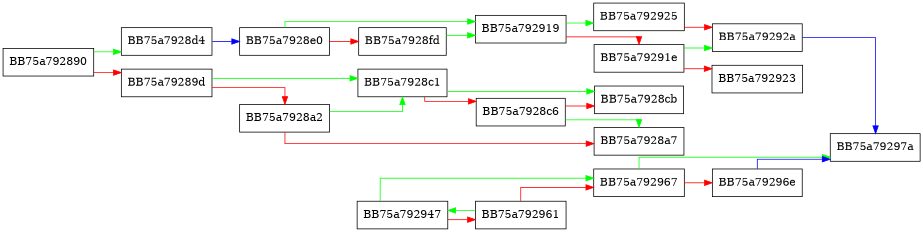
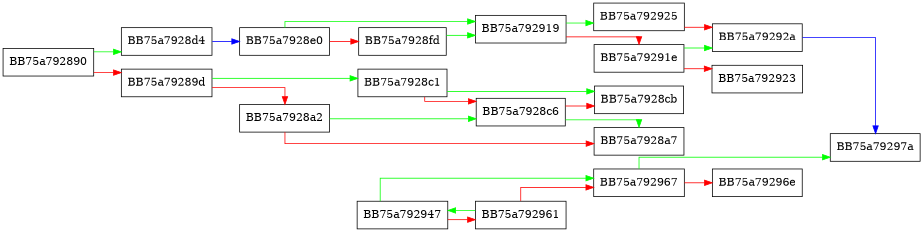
edge "BB75a7928a2" -> "BB75a7928c1": now "BB75a7928a2" -> "BB75a7928c6"
edge "BB75a79296e" -> "BB75a79297a": removed
